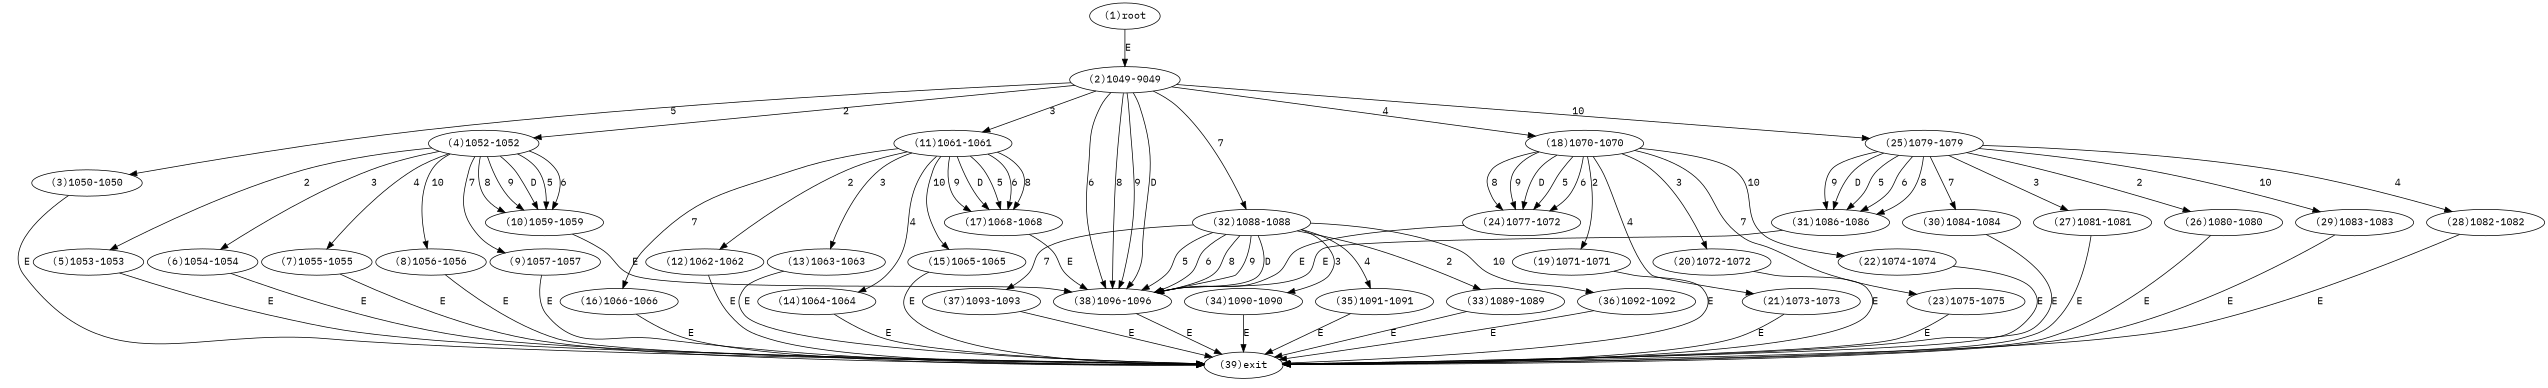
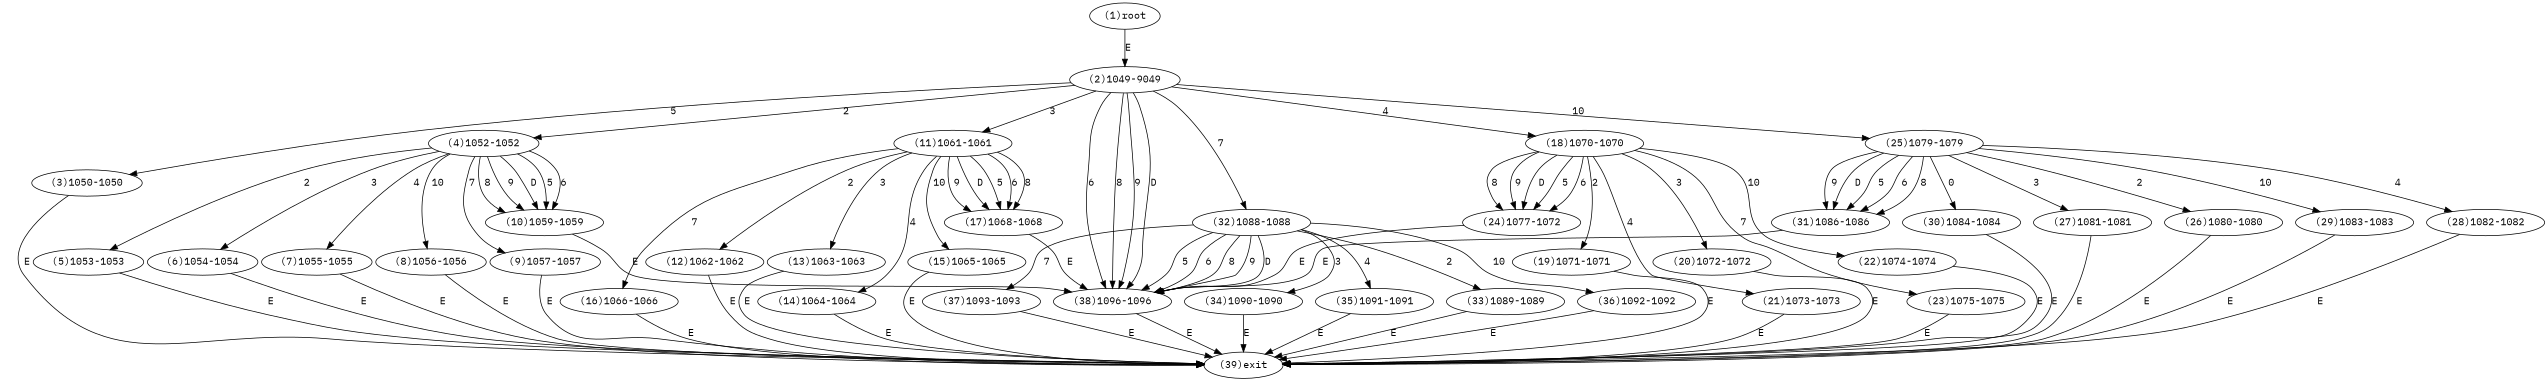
edge "(25)1079-1079" -> "(30)1084-1084": label "7" -> "0"
